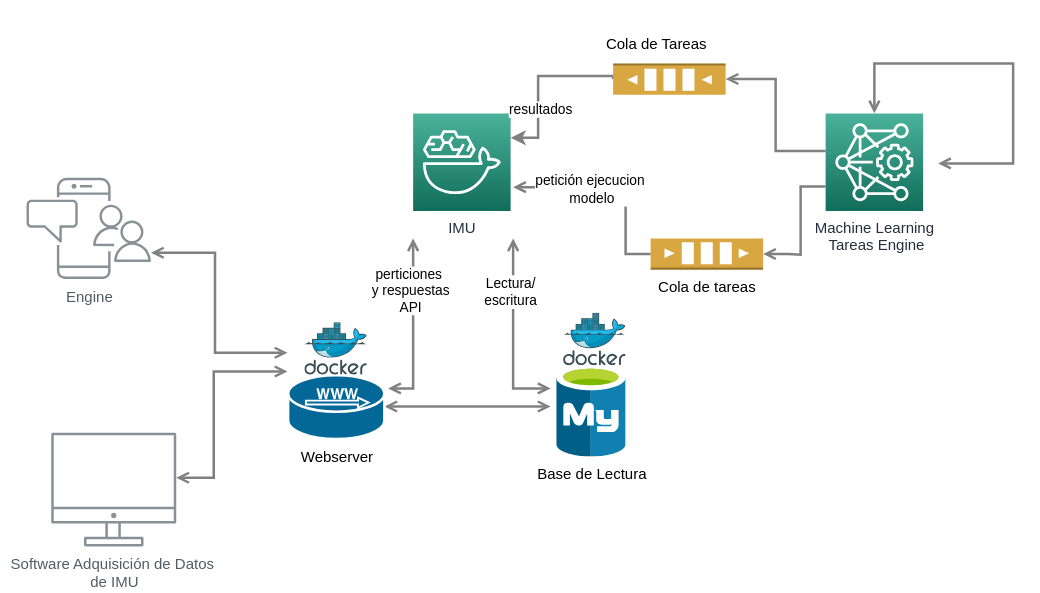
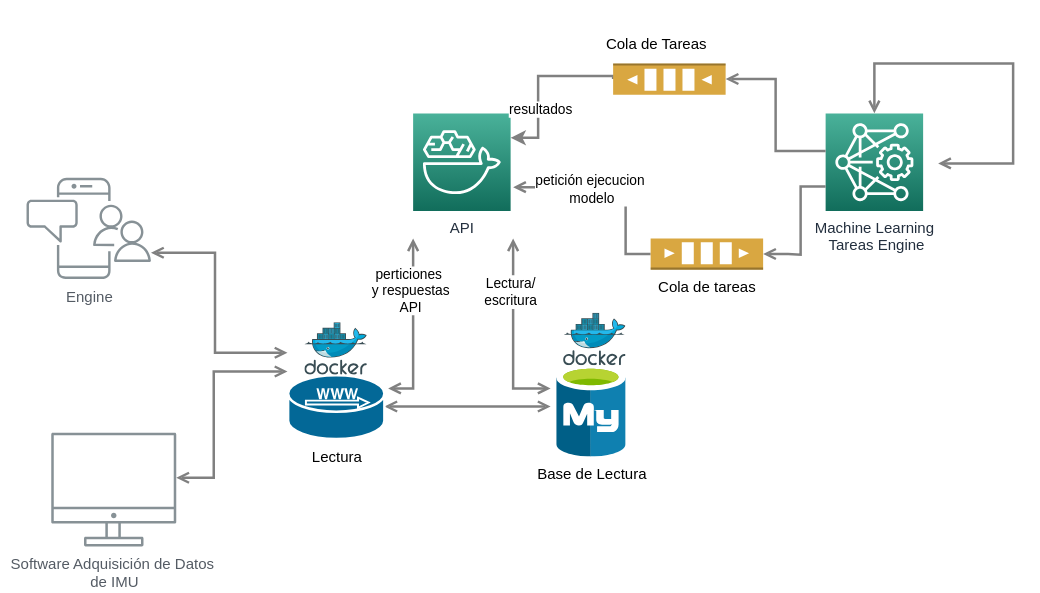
node "IMU": label "IMU" -> "API"
node "Webserver": label "Webserver" -> "Lectura"
